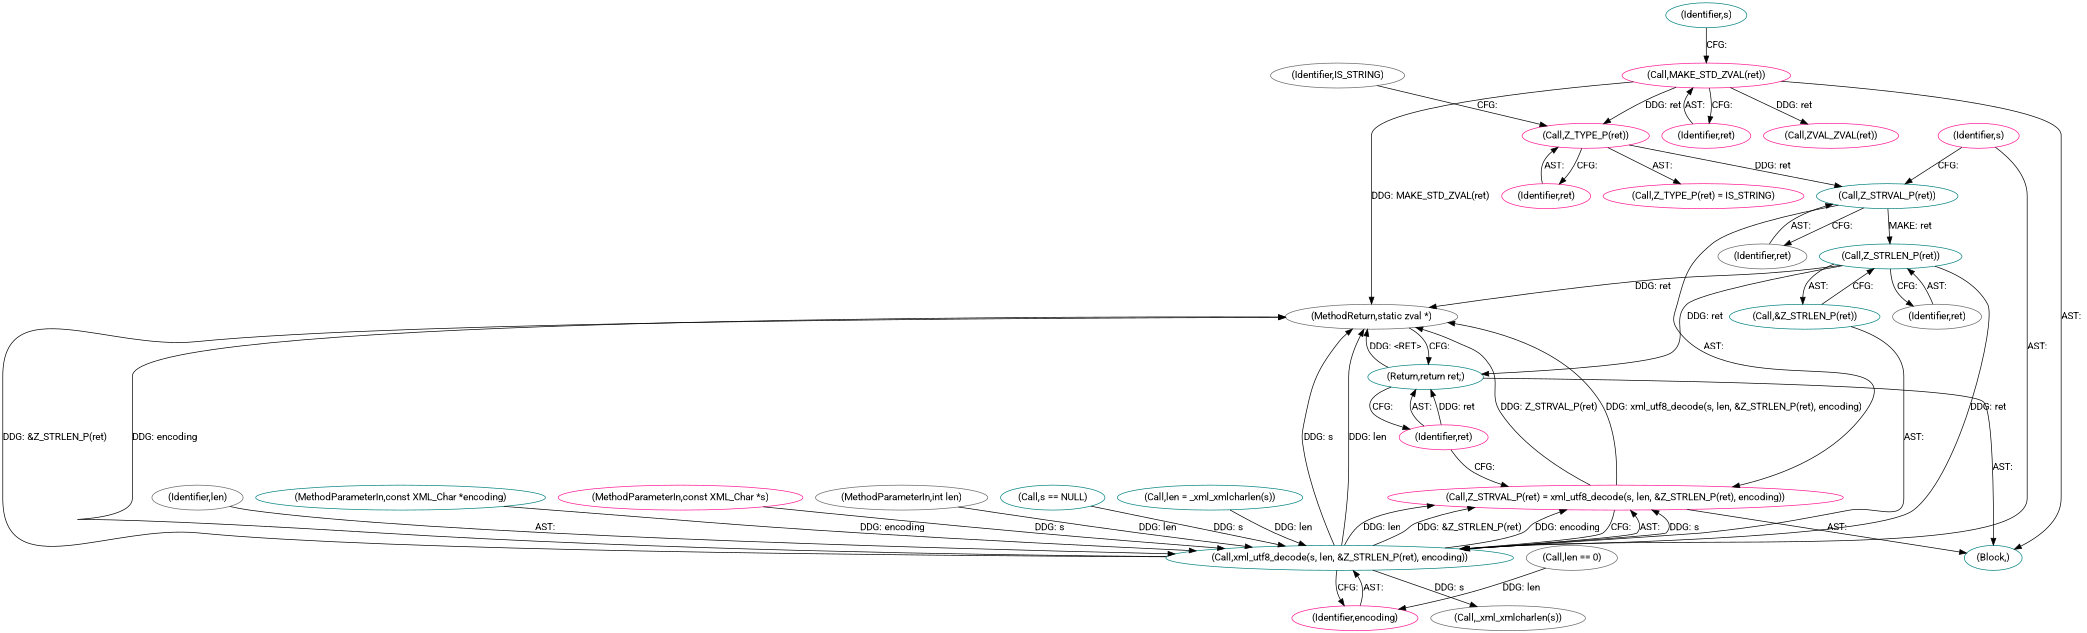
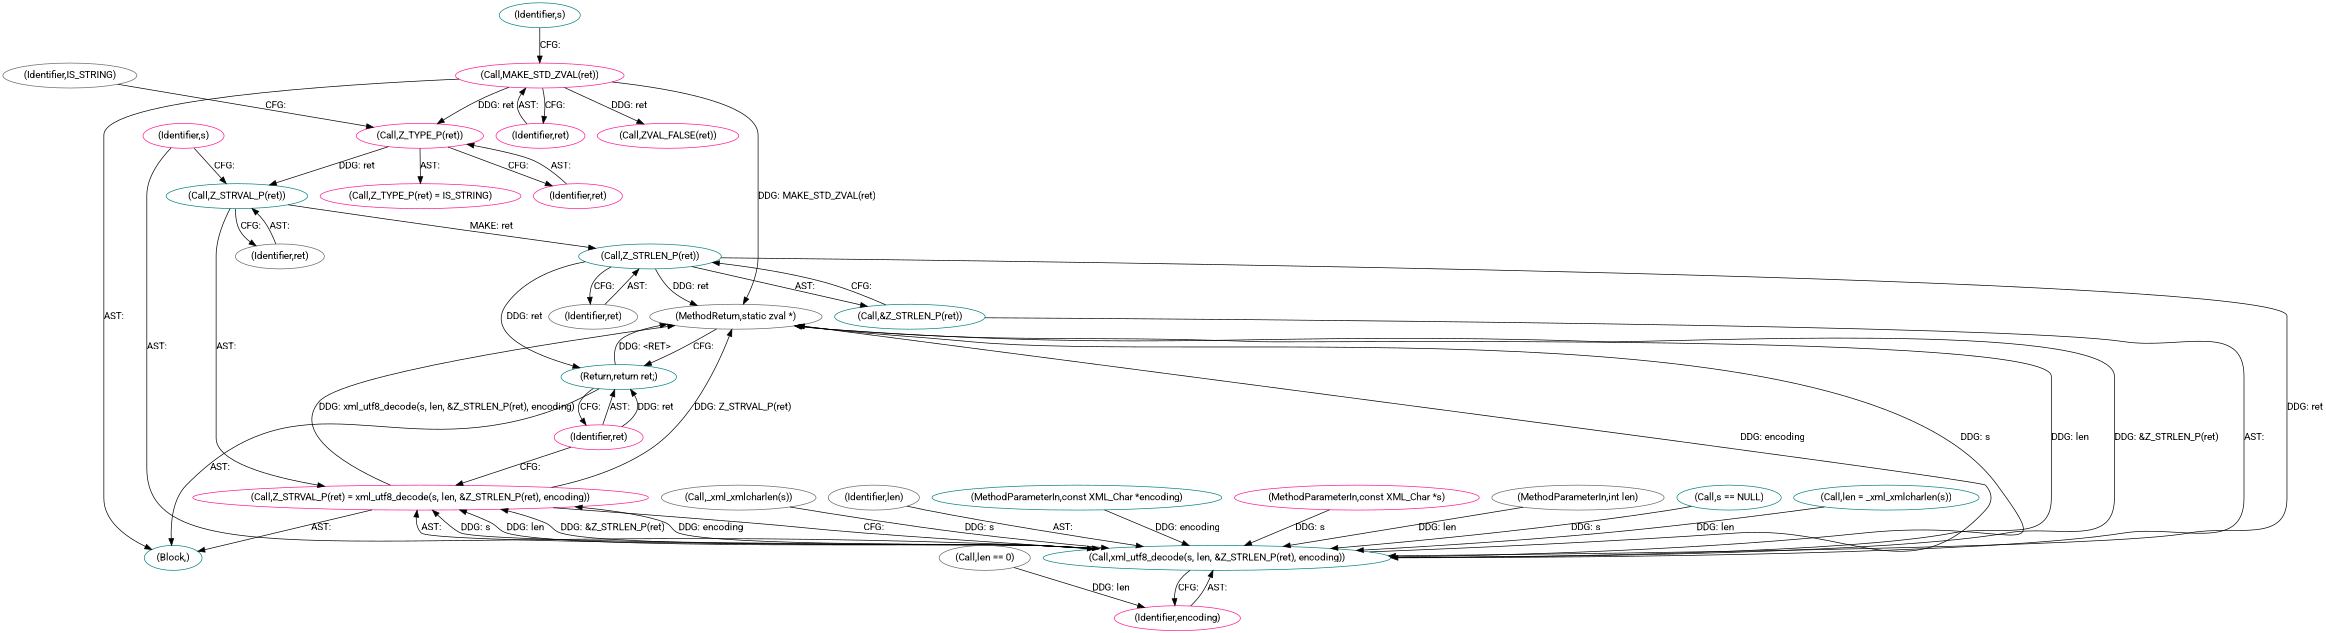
node "(Call,ZVAL_ZVAL(ret))": label "(Call,ZVAL_ZVAL(ret))" -> "(Call,ZVAL_FALSE(ret))"
edge "(Call,xml_utf8_decode(s, len, &Z_STRLEN_P(ret), encoding))" -> "(Call,_xml_xmlcharlen(s))": reversed
